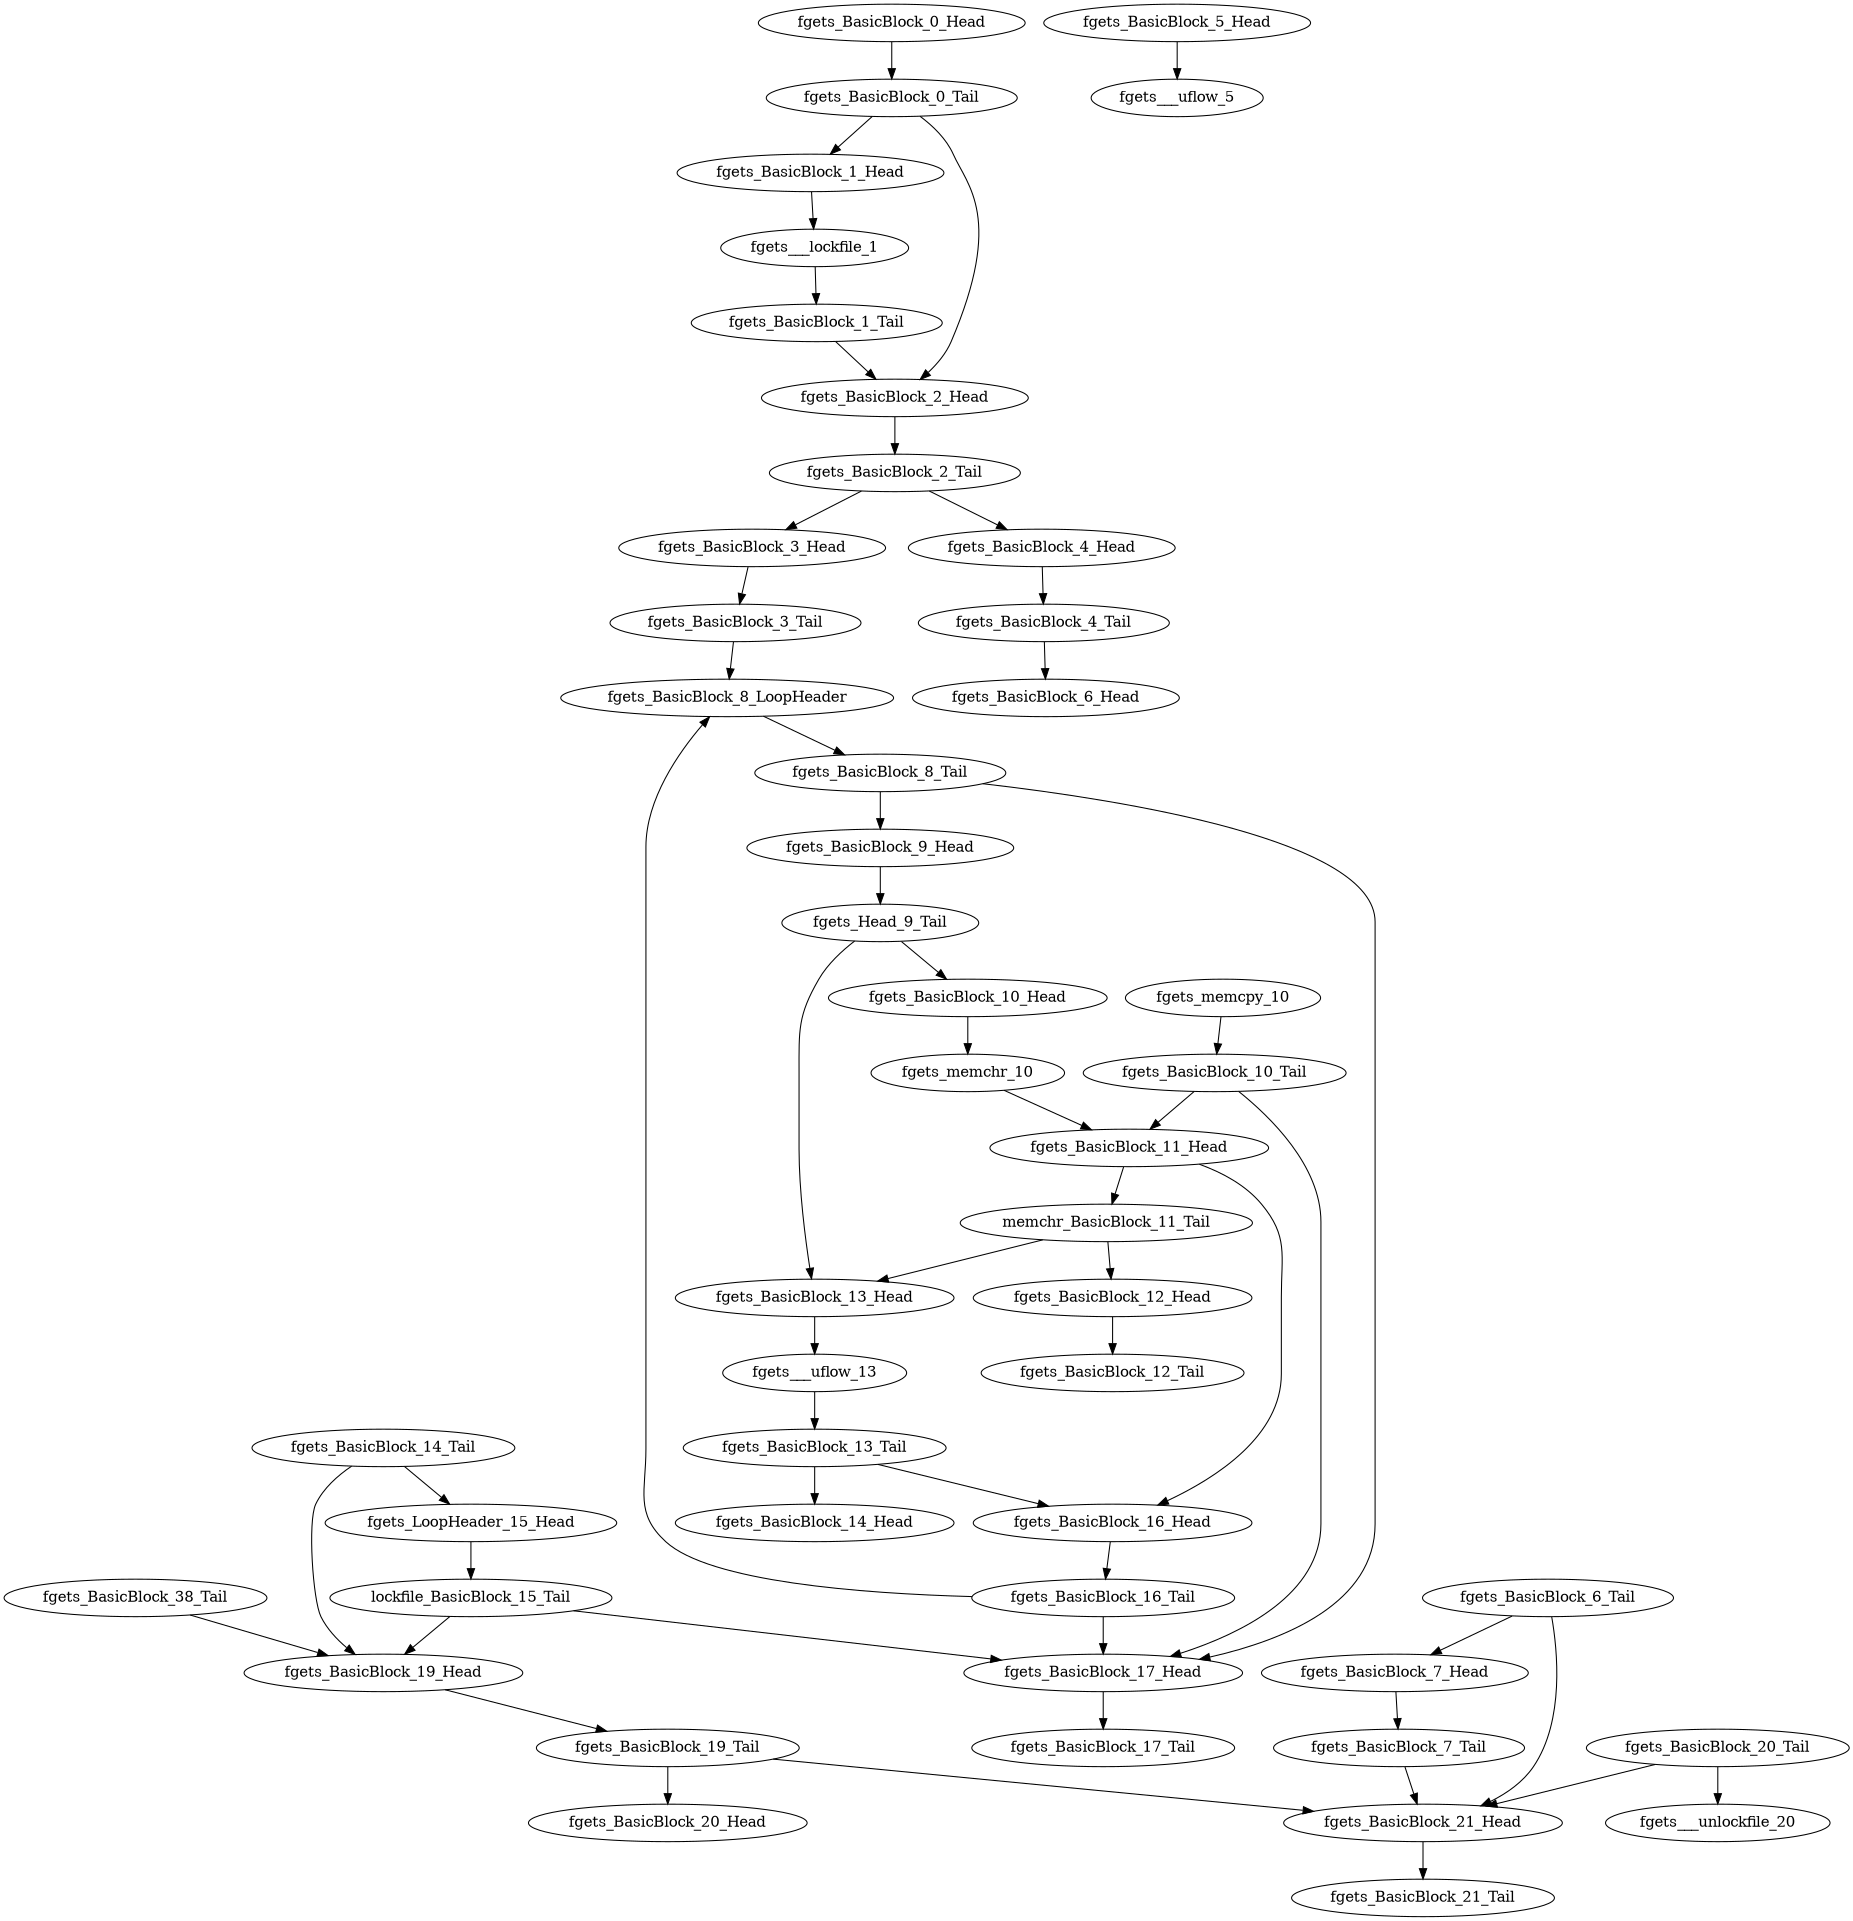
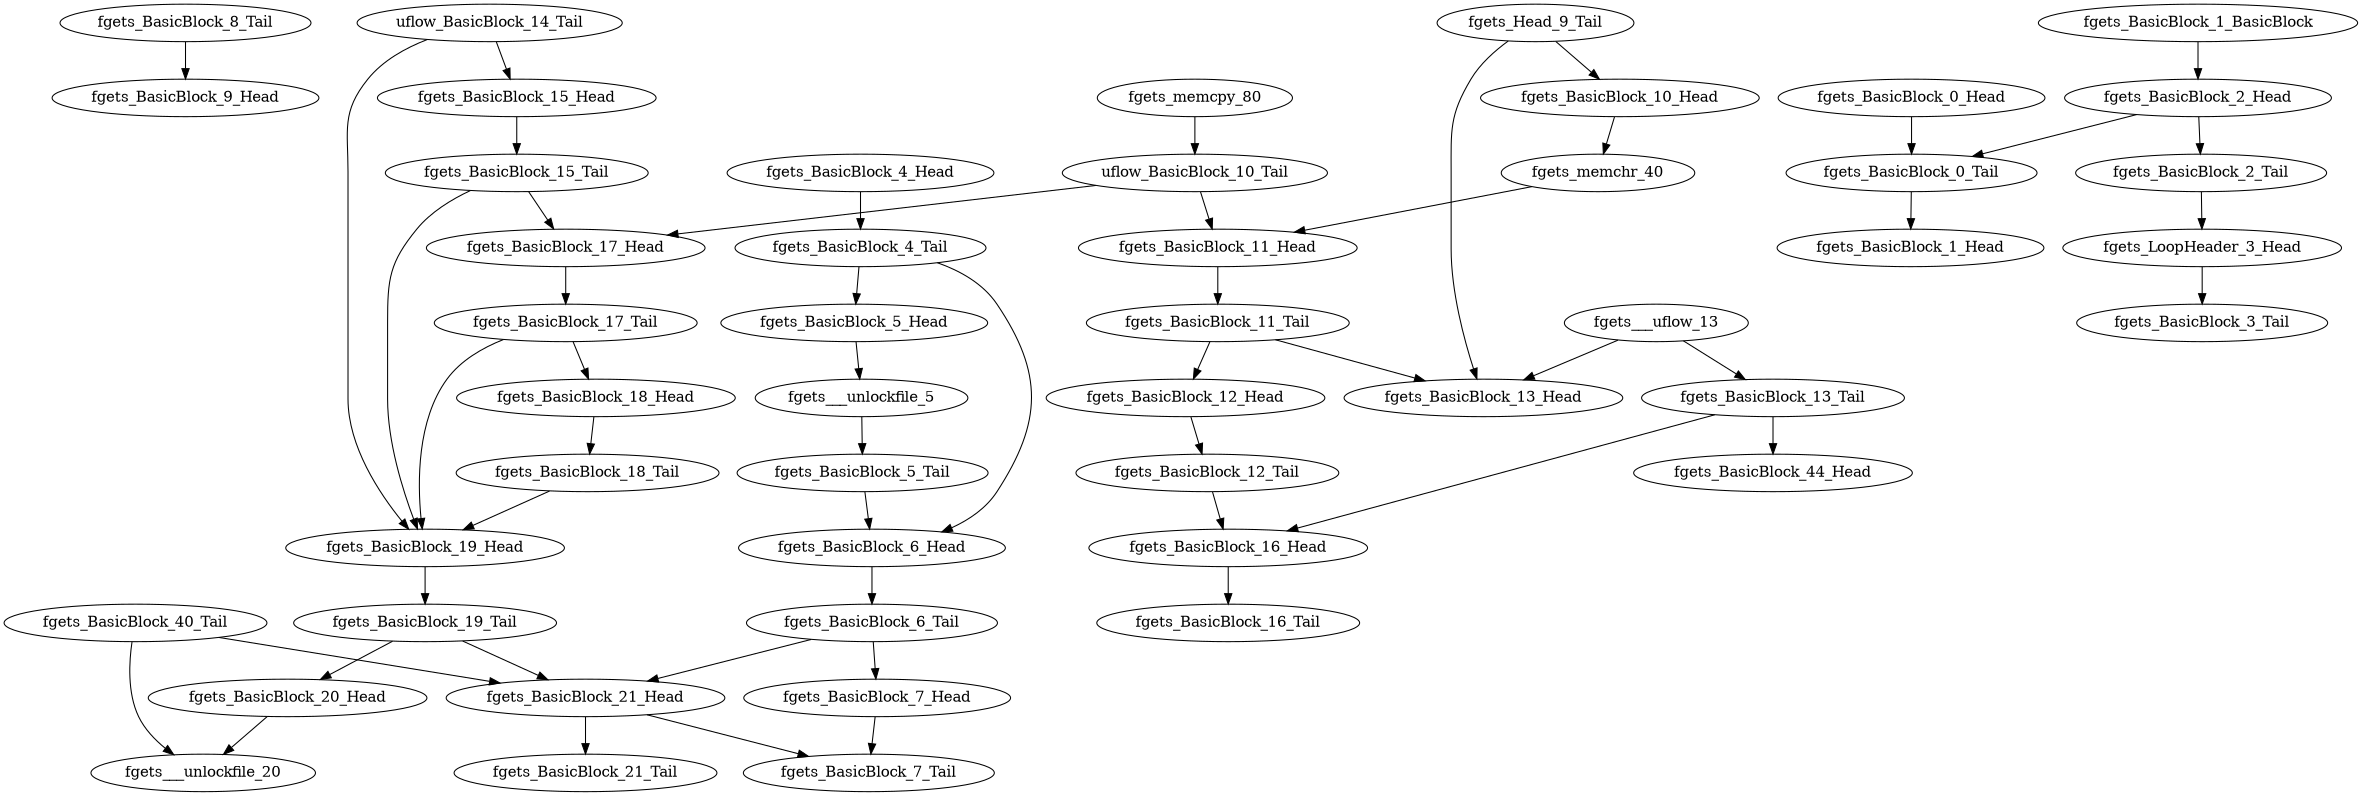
node "fgets___uflow_5": label "fgets___uflow_5" -> "fgets___unlockfile_5"
edge "fgets_BasicBlock_0_Tail" -> "fgets_BasicBlock_2_Head": reversed
node "fgets___lockfile_1": removed
edge "fgets_BasicBlock_4_Tail" -> "fgets_BasicBlock_5_Head": added
node "fgets_BasicBlock_1_Tail": label "fgets_BasicBlock_1_Tail" -> "fgets_BasicBlock_1_BasicBlock"
node "fgets_BasicBlock_18_Head": added
edge "fgets_BasicBlock_17_Tail" -> "fgets_BasicBlock_19_Head": added
node "fgets_BasicBlock_5_Tail": added
edge "fgets_BasicBlock_2_Tail" -> "fgets_BasicBlock_4_Head": removed
node "fgets_BasicBlock_3_Head": label "fgets_BasicBlock_3_Head" -> "fgets_LoopHeader_3_Head"
edge "fgets_BasicBlock_6_Head" -> "fgets_BasicBlock_6_Tail": added
node "fgets_BasicBlock_8_LoopHeader": removed
edge "fgets_BasicBlock_20_Head" -> "fgets___unlockfile_20": added
edge "fgets_BasicBlock_9_Head" -> "fgets_Head_9_Tail": removed
node "fgets_memcpy_10": label "fgets_memcpy_10" -> "fgets_memcpy_80"
node "fgets_memchr_10": label "fgets_memchr_10" -> "fgets_memchr_40"
node "fgets_BasicBlock_10_Tail": label "fgets_BasicBlock_10_Tail" -> "uflow_BasicBlock_10_Tail"
edge "fgets_BasicBlock_8_Tail" -> "fgets_BasicBlock_17_Head": removed
node "memchr_BasicBlock_11_Tail": label "memchr_BasicBlock_11_Tail" -> "fgets_BasicBlock_11_Tail"
edge "fgets_BasicBlock_13_Head" -> "fgets___uflow_13": reversed
edge "fgets_BasicBlock_11_Head" -> "fgets_BasicBlock_16_Head": now "fgets_BasicBlock_12_Tail" -> "fgets_BasicBlock_16_Head"
node "fgets_BasicBlock_14_Tail": label "fgets_BasicBlock_14_Tail" -> "uflow_BasicBlock_14_Tail"
node "fgets_LoopHeader_15_Head": label "fgets_LoopHeader_15_Head" -> "fgets_BasicBlock_15_Head"
node "fgets_BasicBlock_14_Head": label "fgets_BasicBlock_14_Head" -> "fgets_BasicBlock_44_Head"
node "fgets_BasicBlock_38_Tail": label "fgets_BasicBlock_38_Tail" -> "fgets_BasicBlock_18_Tail"
node "lockfile_BasicBlock_15_Tail": label "lockfile_BasicBlock_15_Tail" -> "fgets_BasicBlock_15_Tail"
edge "fgets_BasicBlock_16_Tail" -> "fgets_BasicBlock_17_Head": removed
node "fgets_BasicBlock_20_Tail": label "fgets_BasicBlock_20_Tail" -> "fgets_BasicBlock_40_Tail"
edge "fgets_BasicBlock_7_Tail" -> "fgets_BasicBlock_21_Head": reversed
